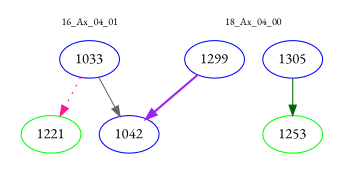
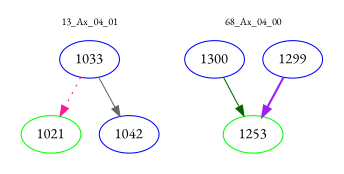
cluster "16_Ax_04_01": label "16_Ax_04_01" -> "13_Ax_04_01"
cluster "18_Ax_04_00": label "18_Ax_04_00" -> "68_Ax_04_00"
node "1305": label "1305" -> "1300"
edge "1299" -> "1042": now "1299" -> "1253"
node "1221": label "1221" -> "1021"
